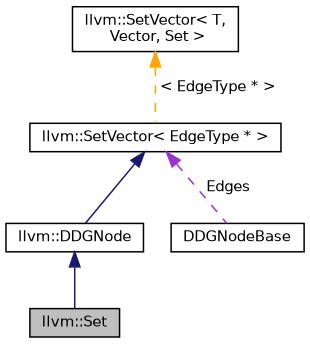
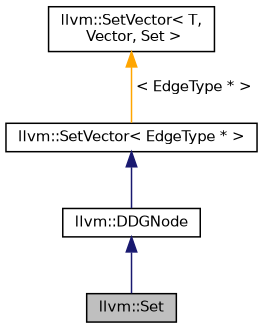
edge "llvm::SetVector< EdgeType * >" -> "llvm::SetVector< T, Vector, Set >": style dashed -> solid
node "DDGNodeBase": removed
